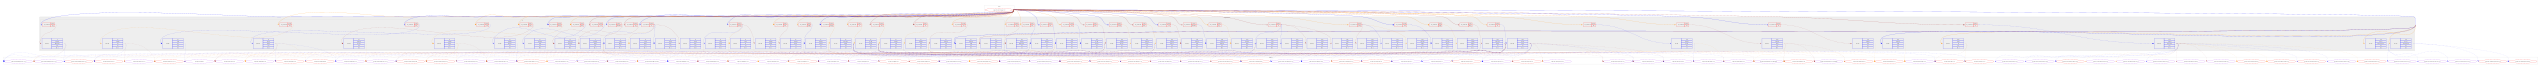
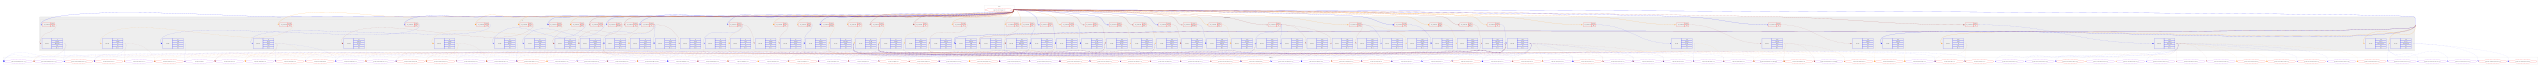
node "portage://dev-libs/openssl-1.1.1w": added
